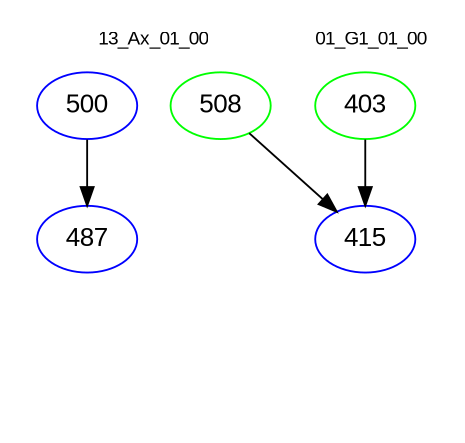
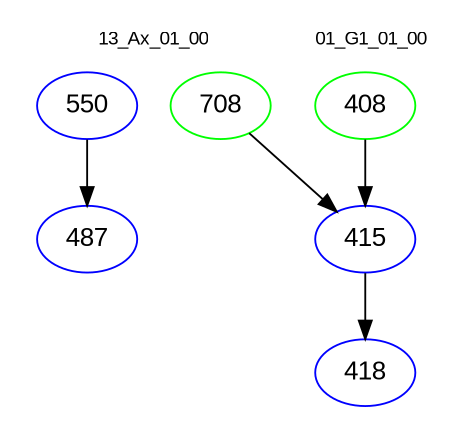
node "500": label "500" -> "550"
node "508": label "508" -> "708"
node "403": label "403" -> "408"
node "418": added
